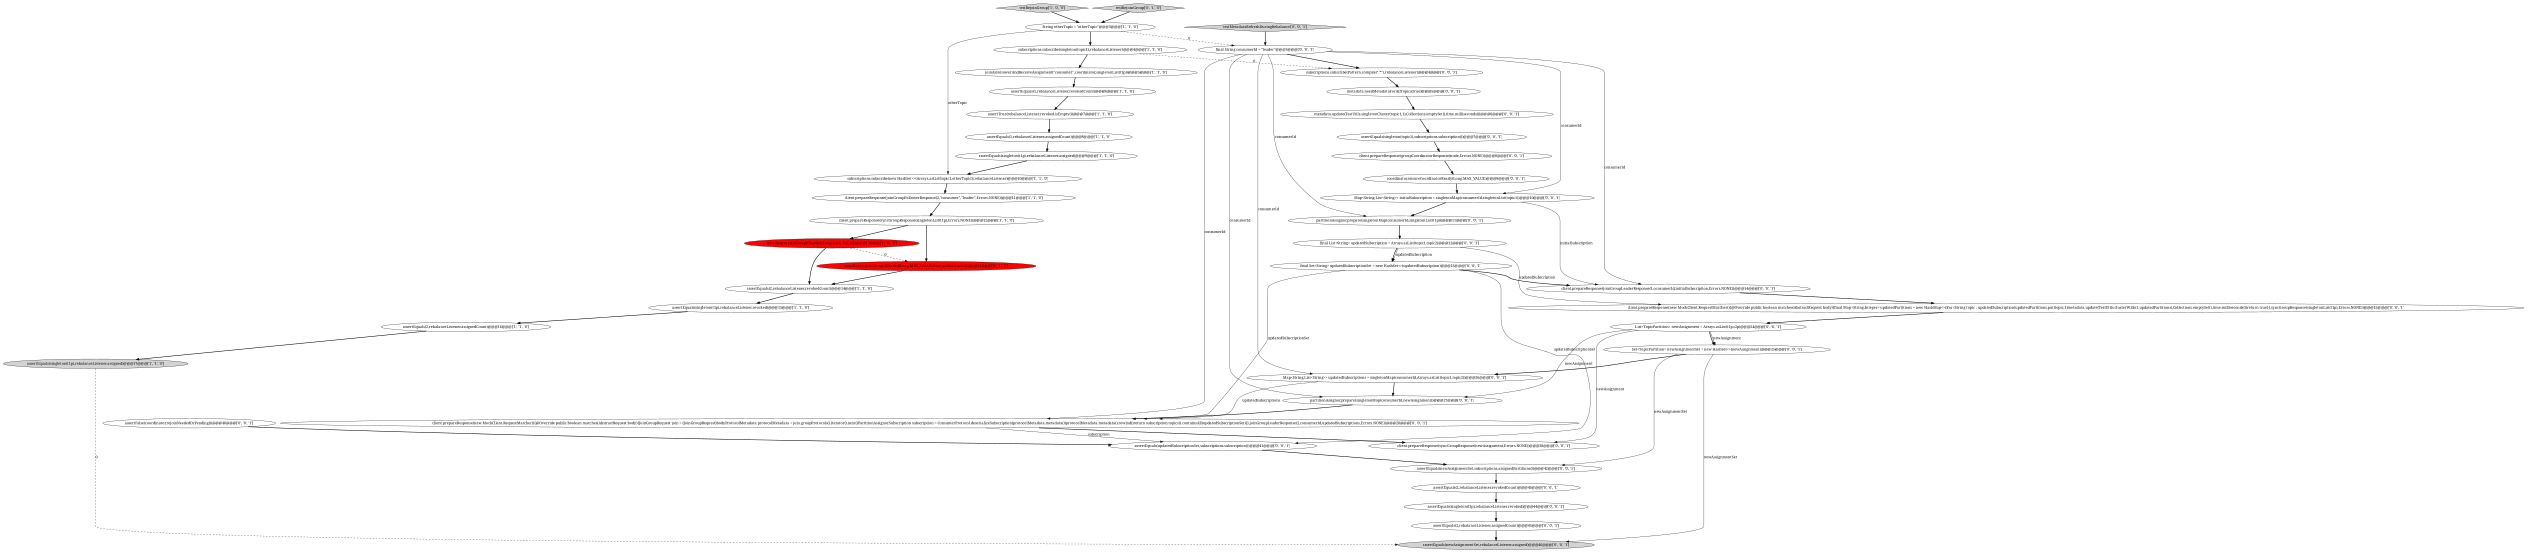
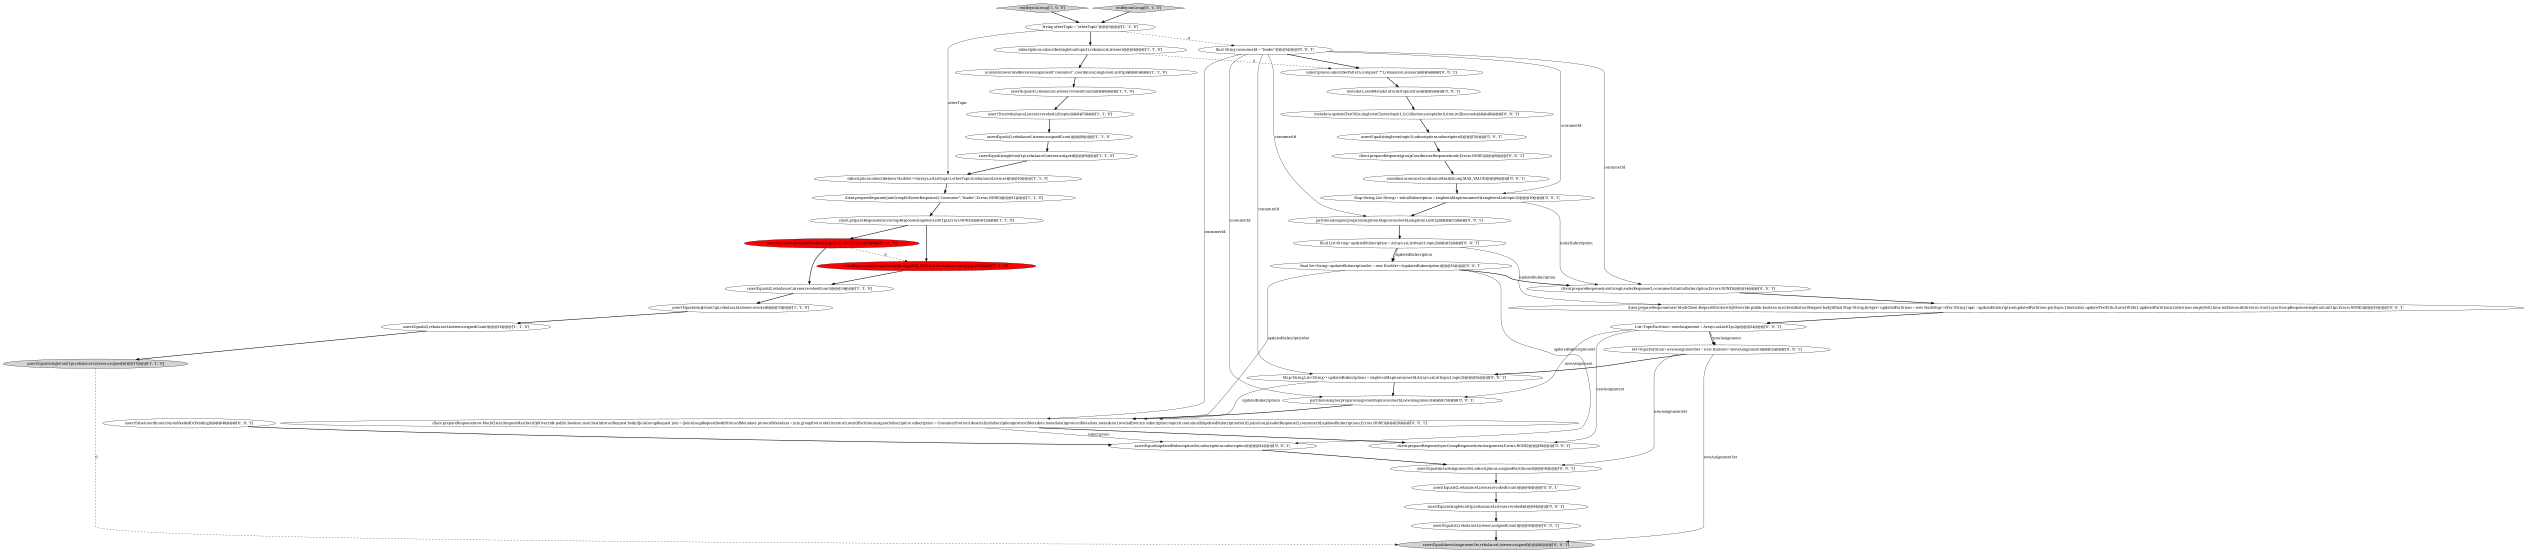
node "testMetadataRefreshDuringRebalance['0', '0', '1']": removed
